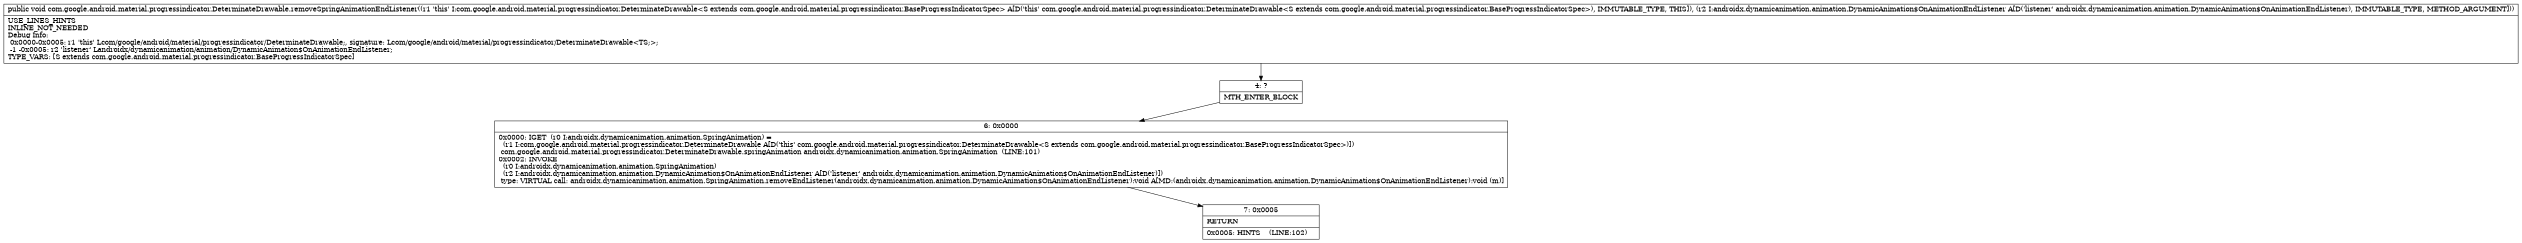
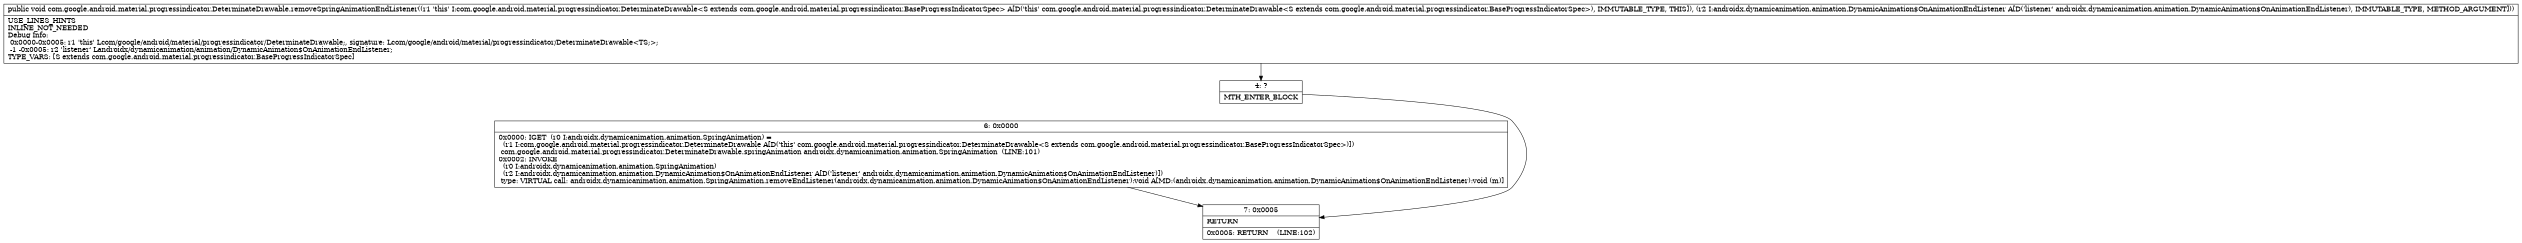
edge "4: ?" -> "6: 0x0000": now "4: ?" -> "7: 0x0005"
node "7: 0x0005": text "0x0005: HINTS    (LINE:102)" -> "0x0005: RETURN    (LINE:102)"
